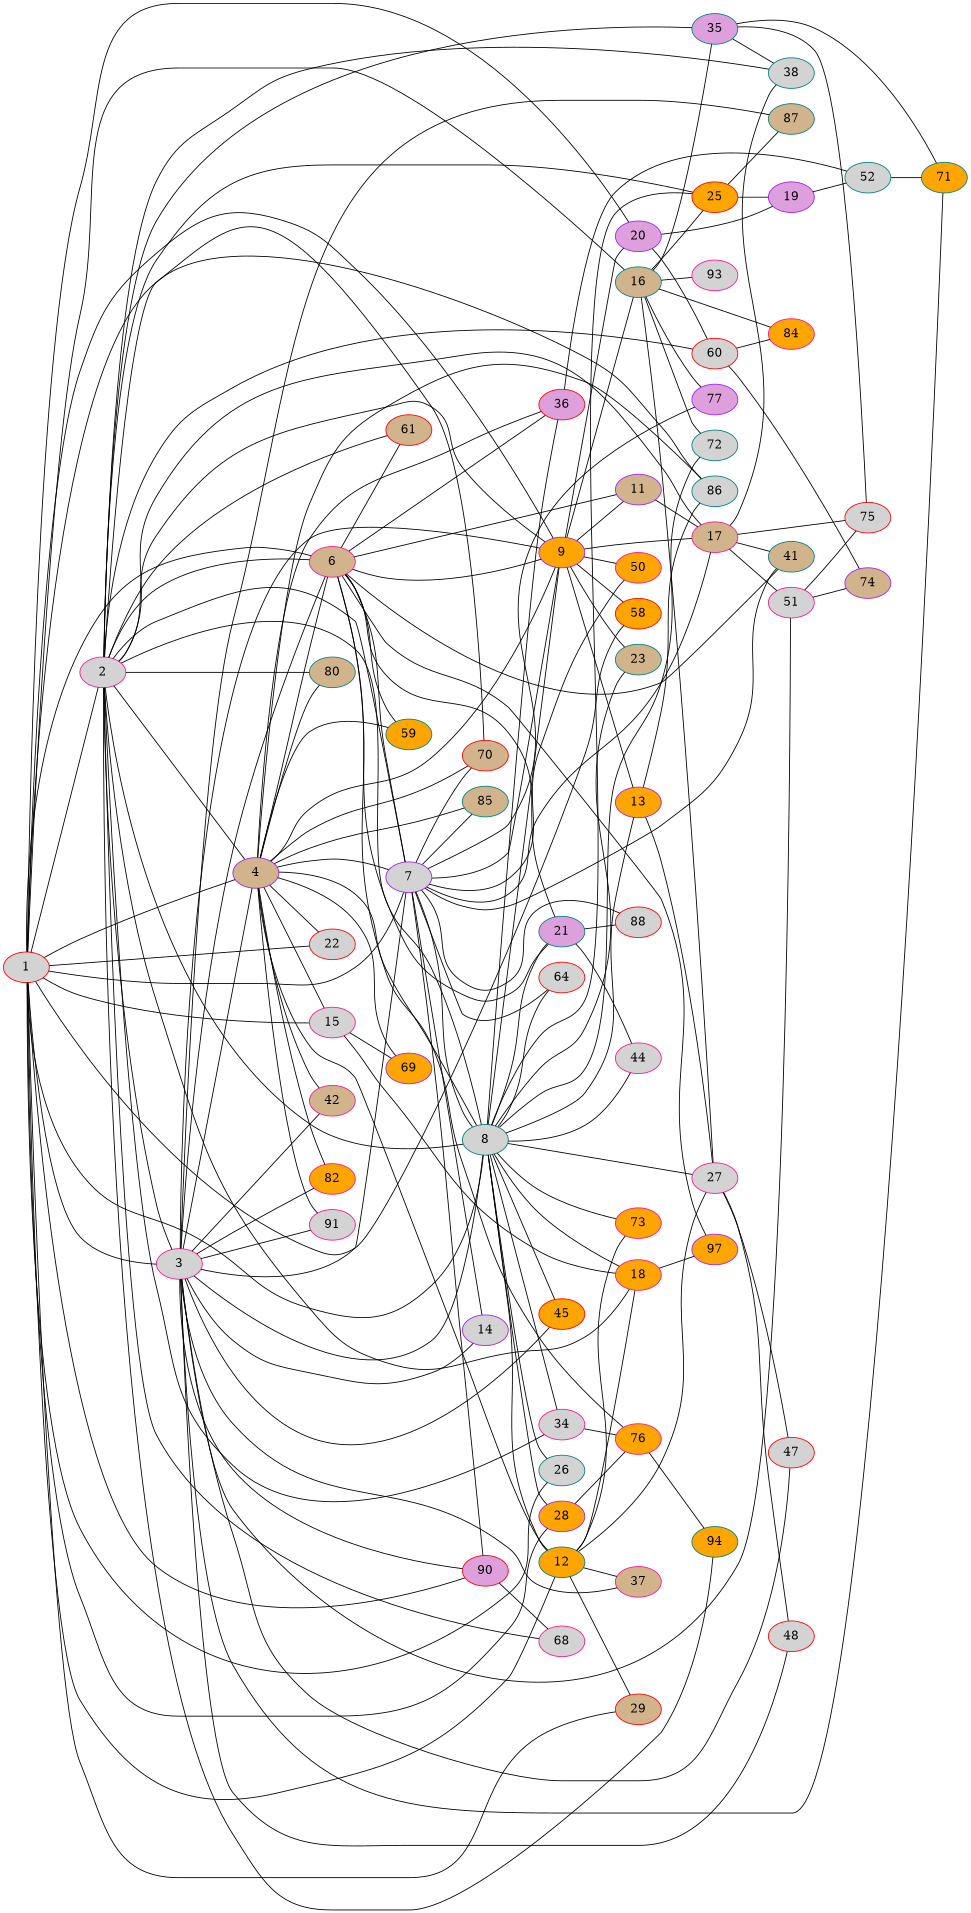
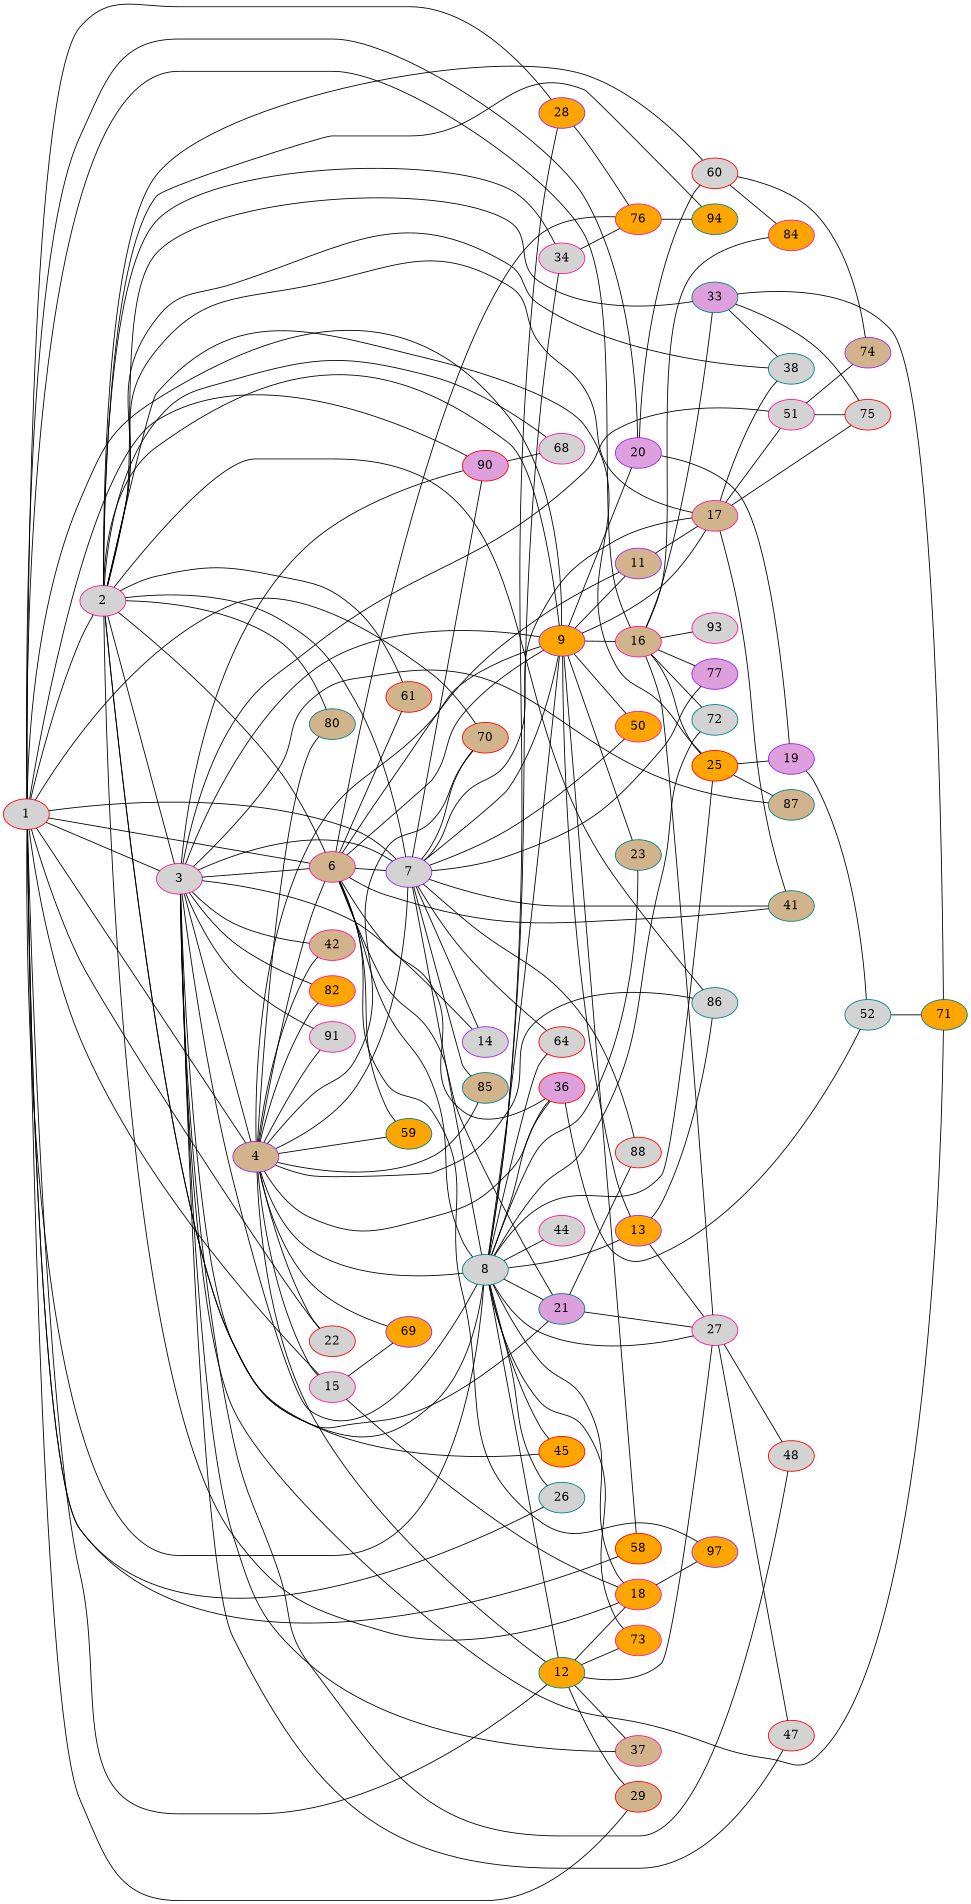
node "35": label "35" -> "33"
node "16": color teal -> deeppink
edge "2" -- "4": removed
edge "21" -- "44": now "21" -- "27"
